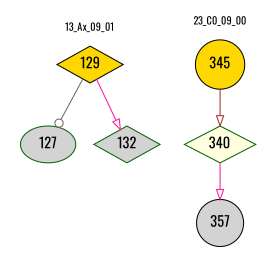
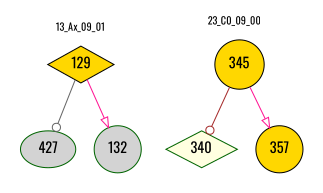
edge "345" -> "340": arrowhead onormal -> odot
node "127": label "127" -> "427"
node "132": shape diamond -> circle
edge "340" -> "357": now "345" -> "357"
node "357": fillcolor lightgrey -> gold
